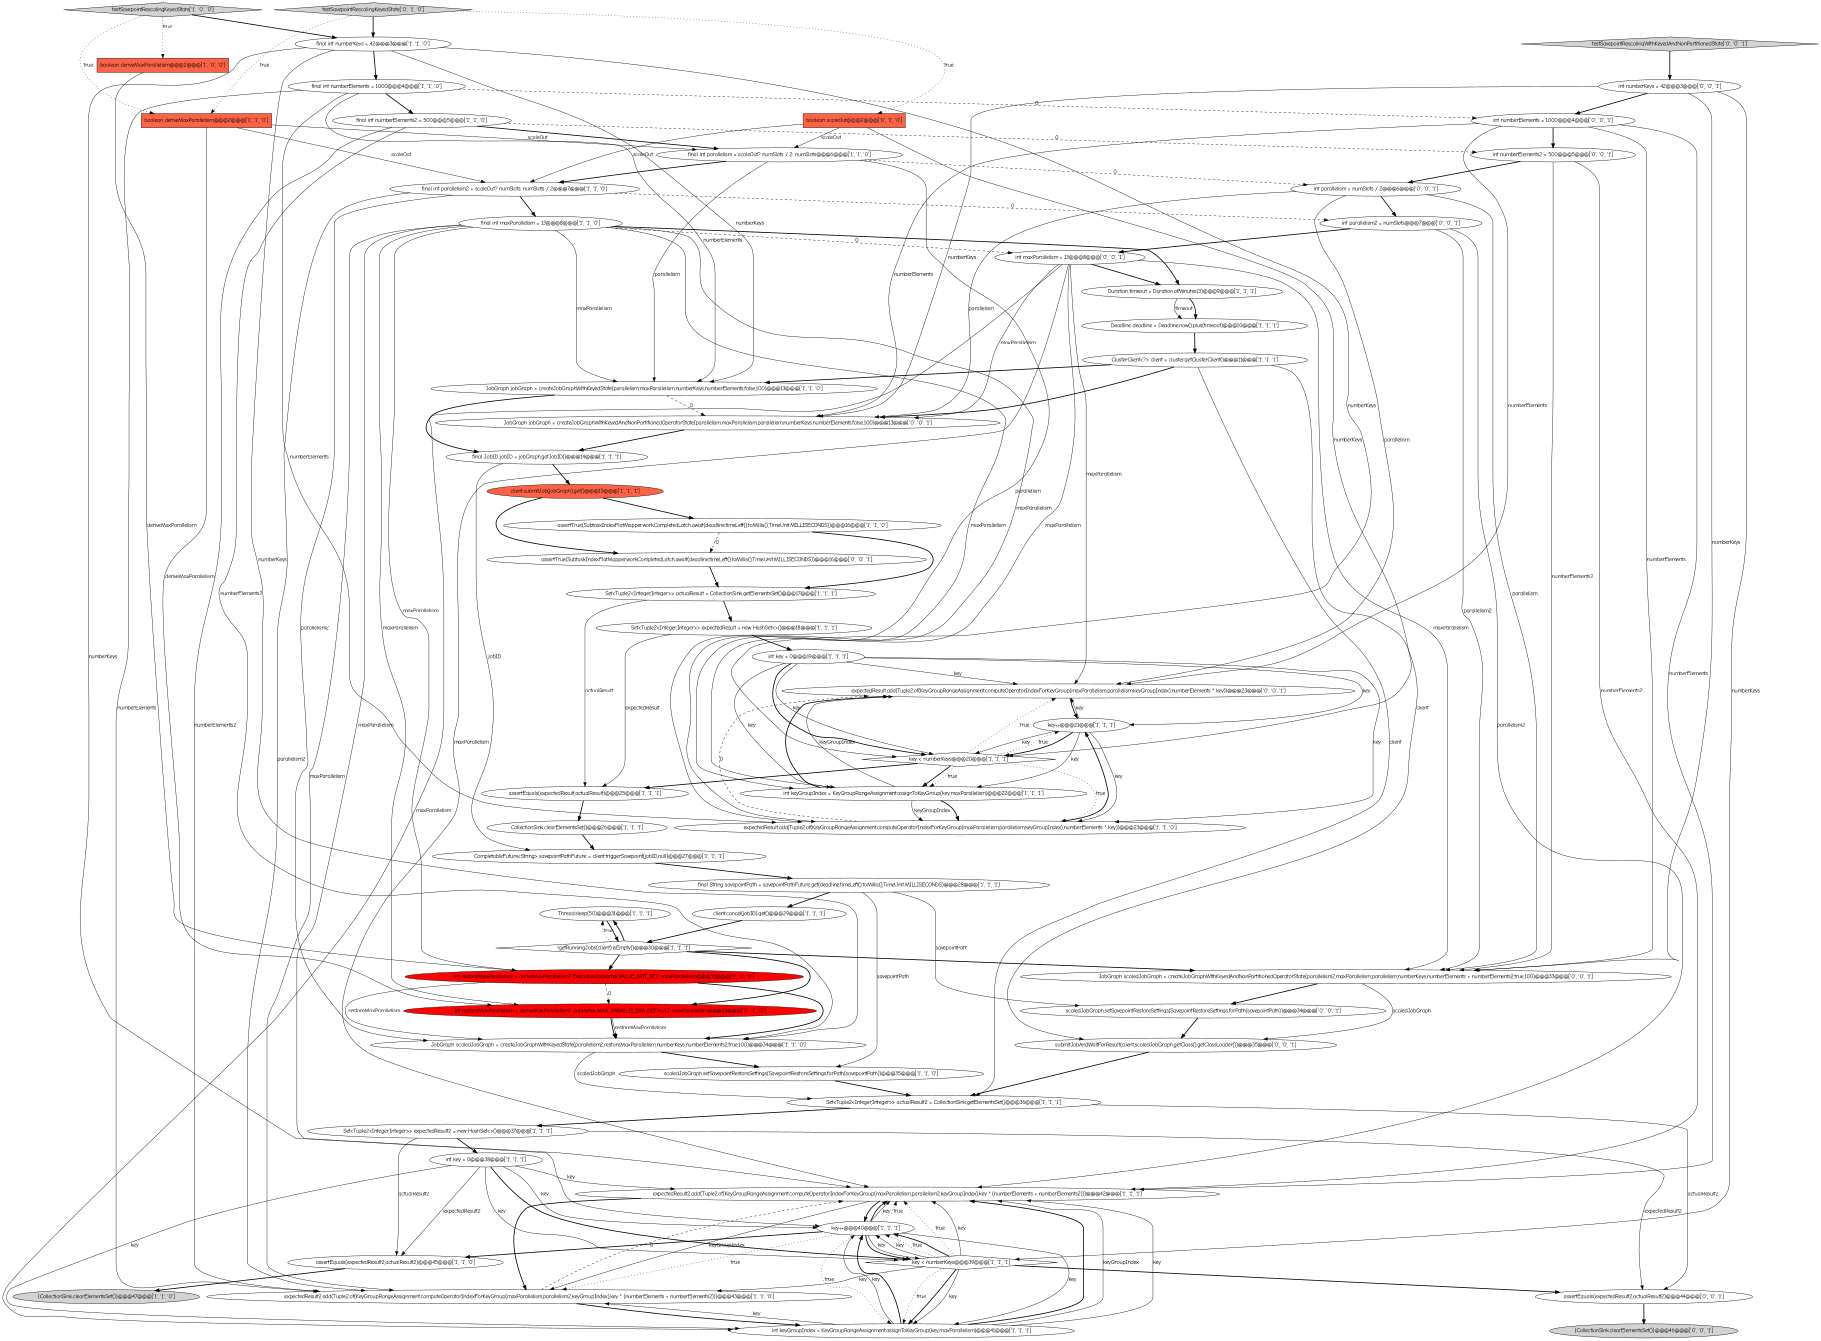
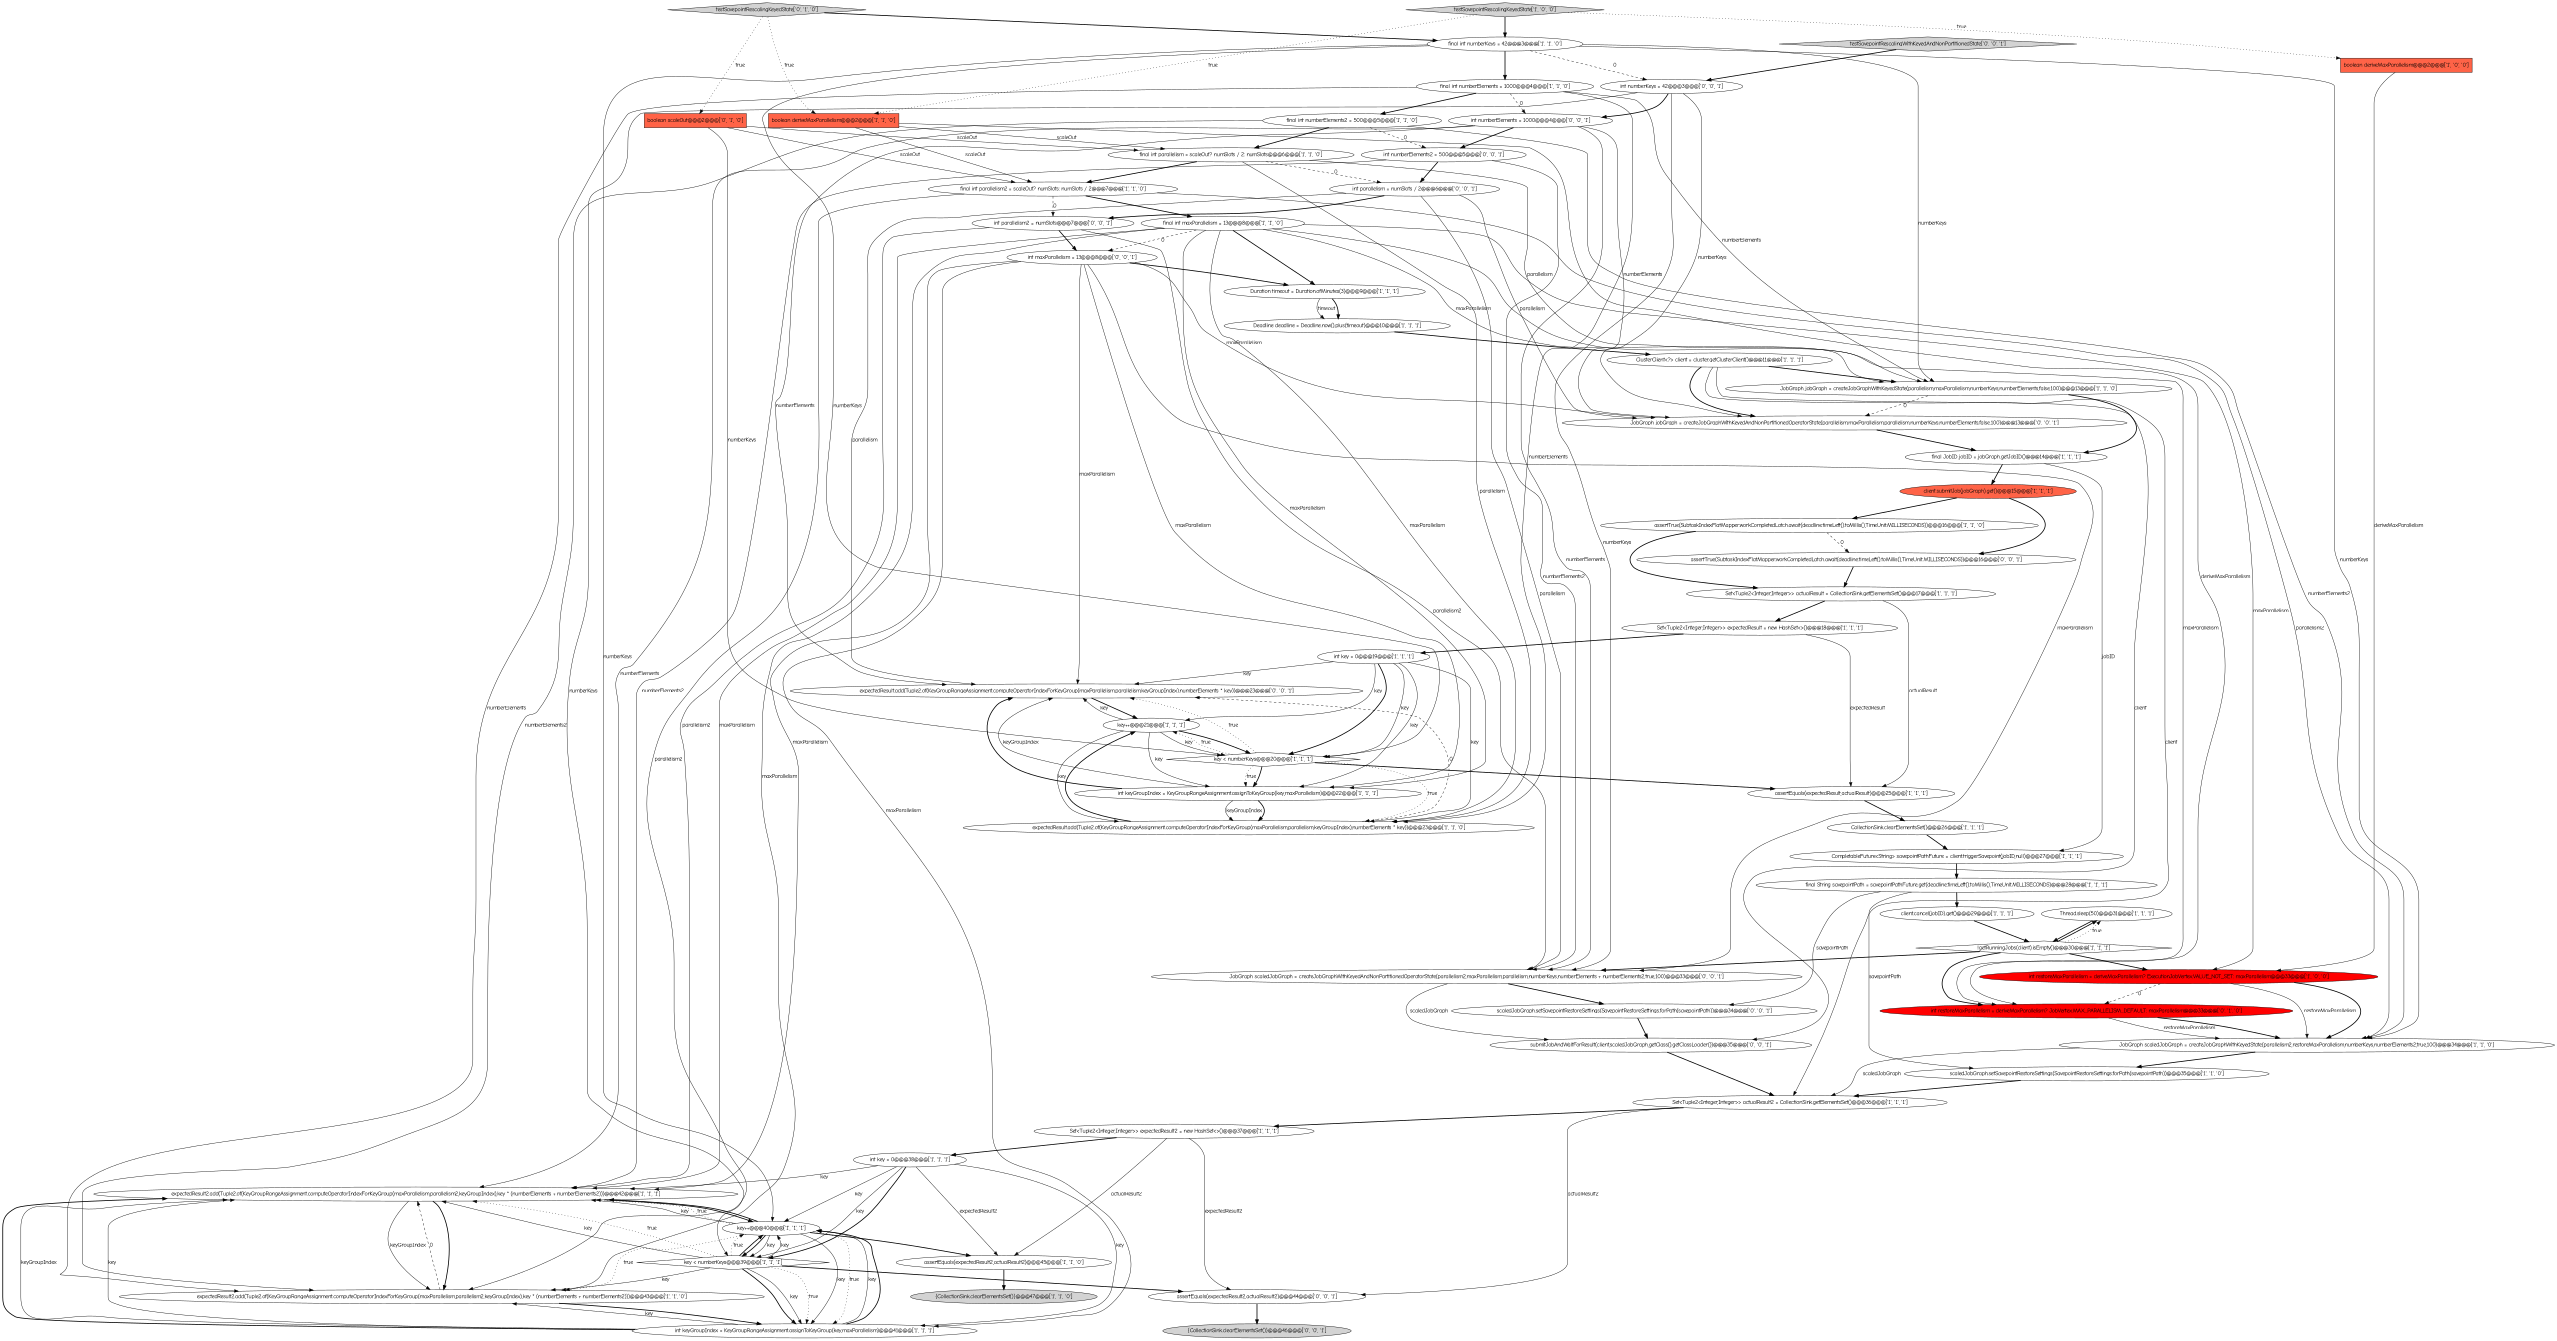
edge "final int numberKeys = 42@@@3@@@['1', '1', '0']" -> "int numberKeys = 42@@@3@@@['0', '0', '1']": added, label "0"
